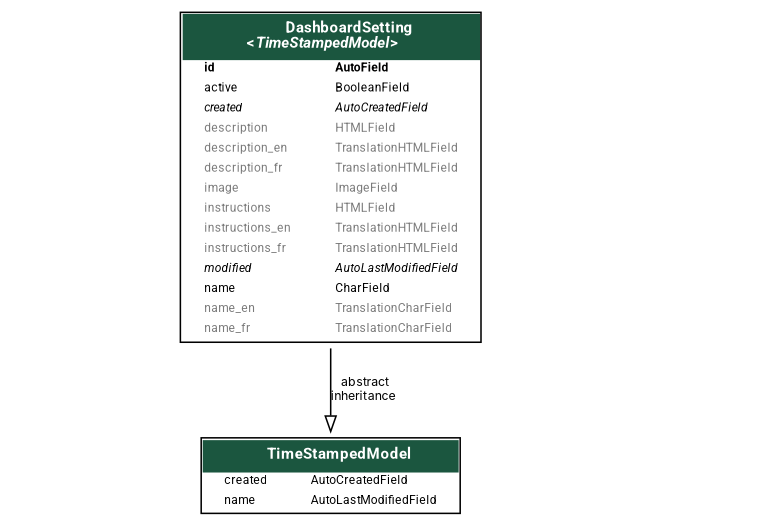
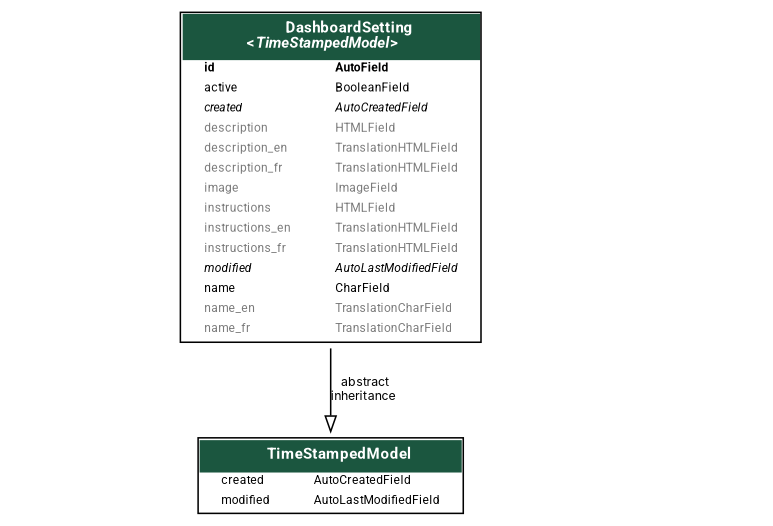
node "TimeStampedModel": text "name" -> "modified"
